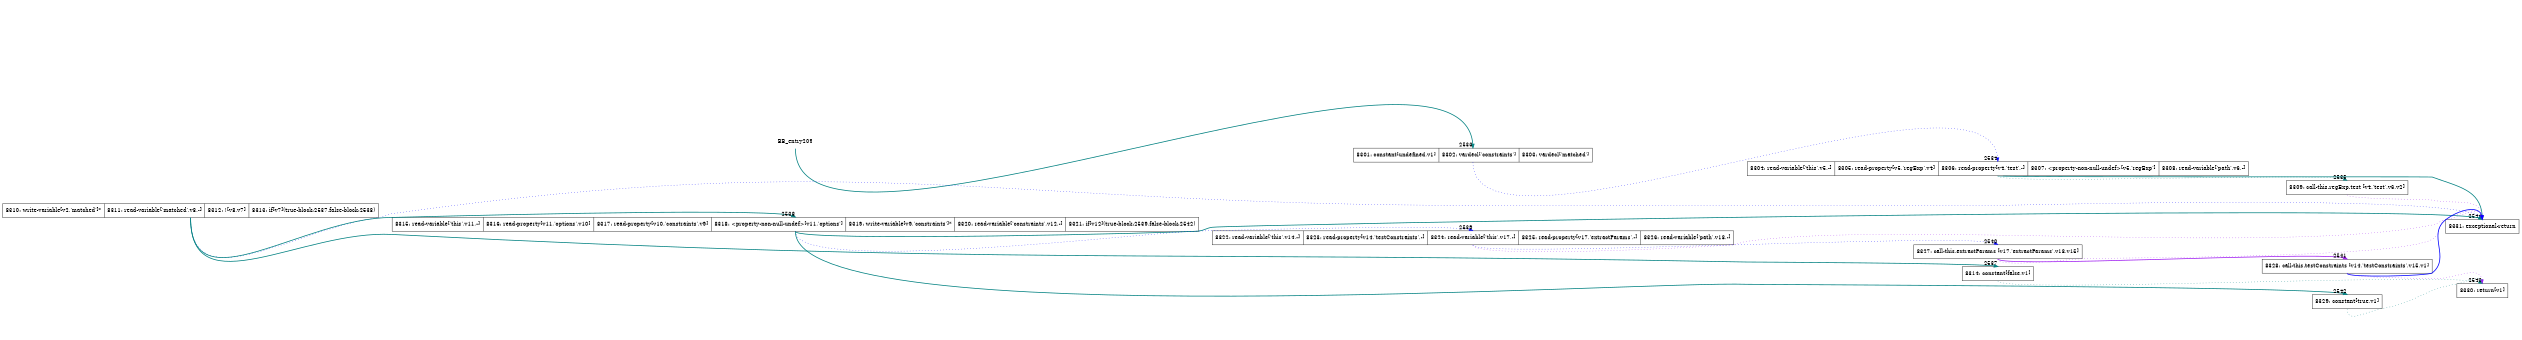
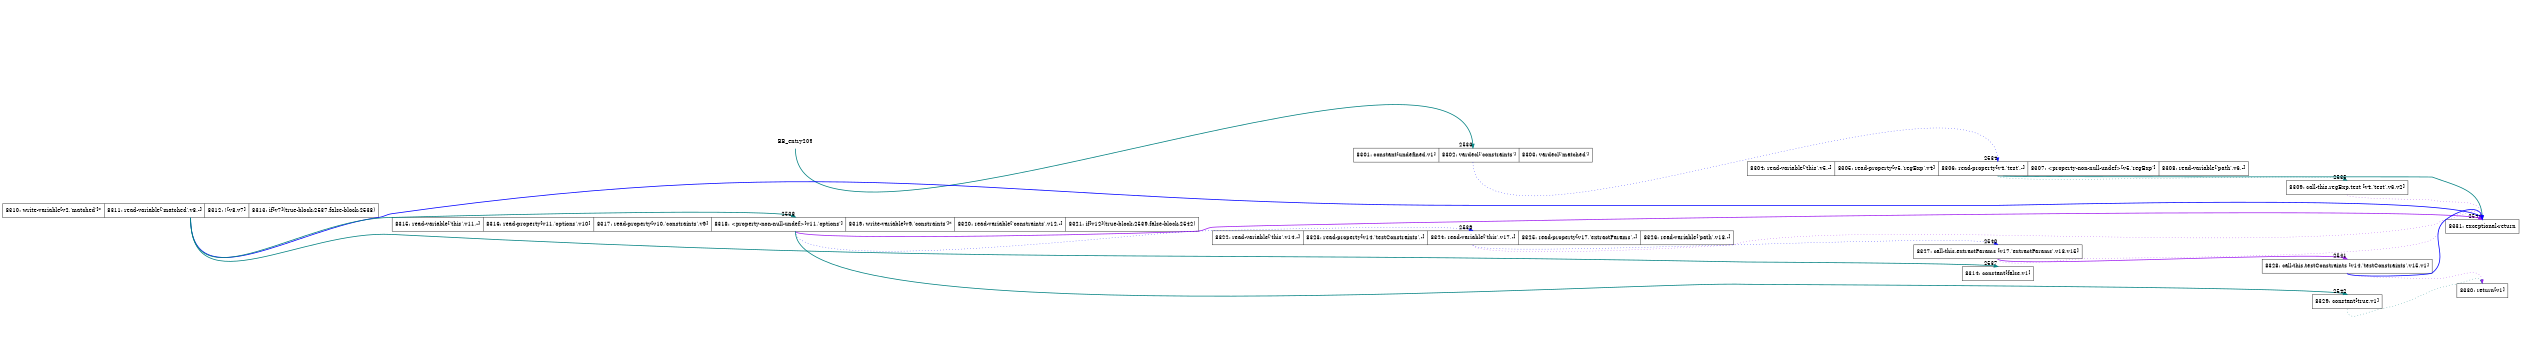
edge "8310: write-variable[v2,'matched']*" -> "8331: exceptional-return": style dotted -> bold
edge "8315: read-variable['this',v11,-]" -> "8331: exceptional-return": color teal -> purple
edge "8314: constant[false,v1]" -> "8330: return[v1]": removed
